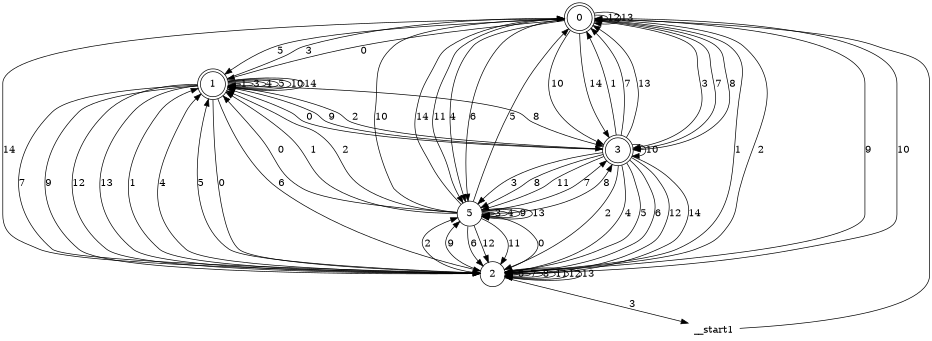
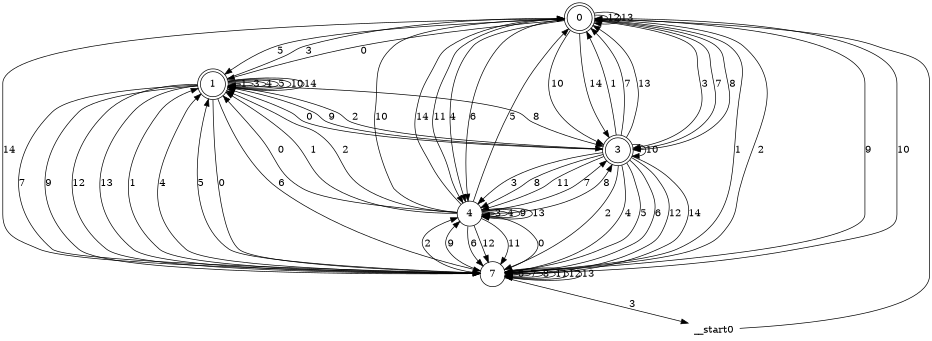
node "5": label "5" -> "4"
node "2": label "2" -> "7"
node "__start1": label "__start1" -> "__start0"
